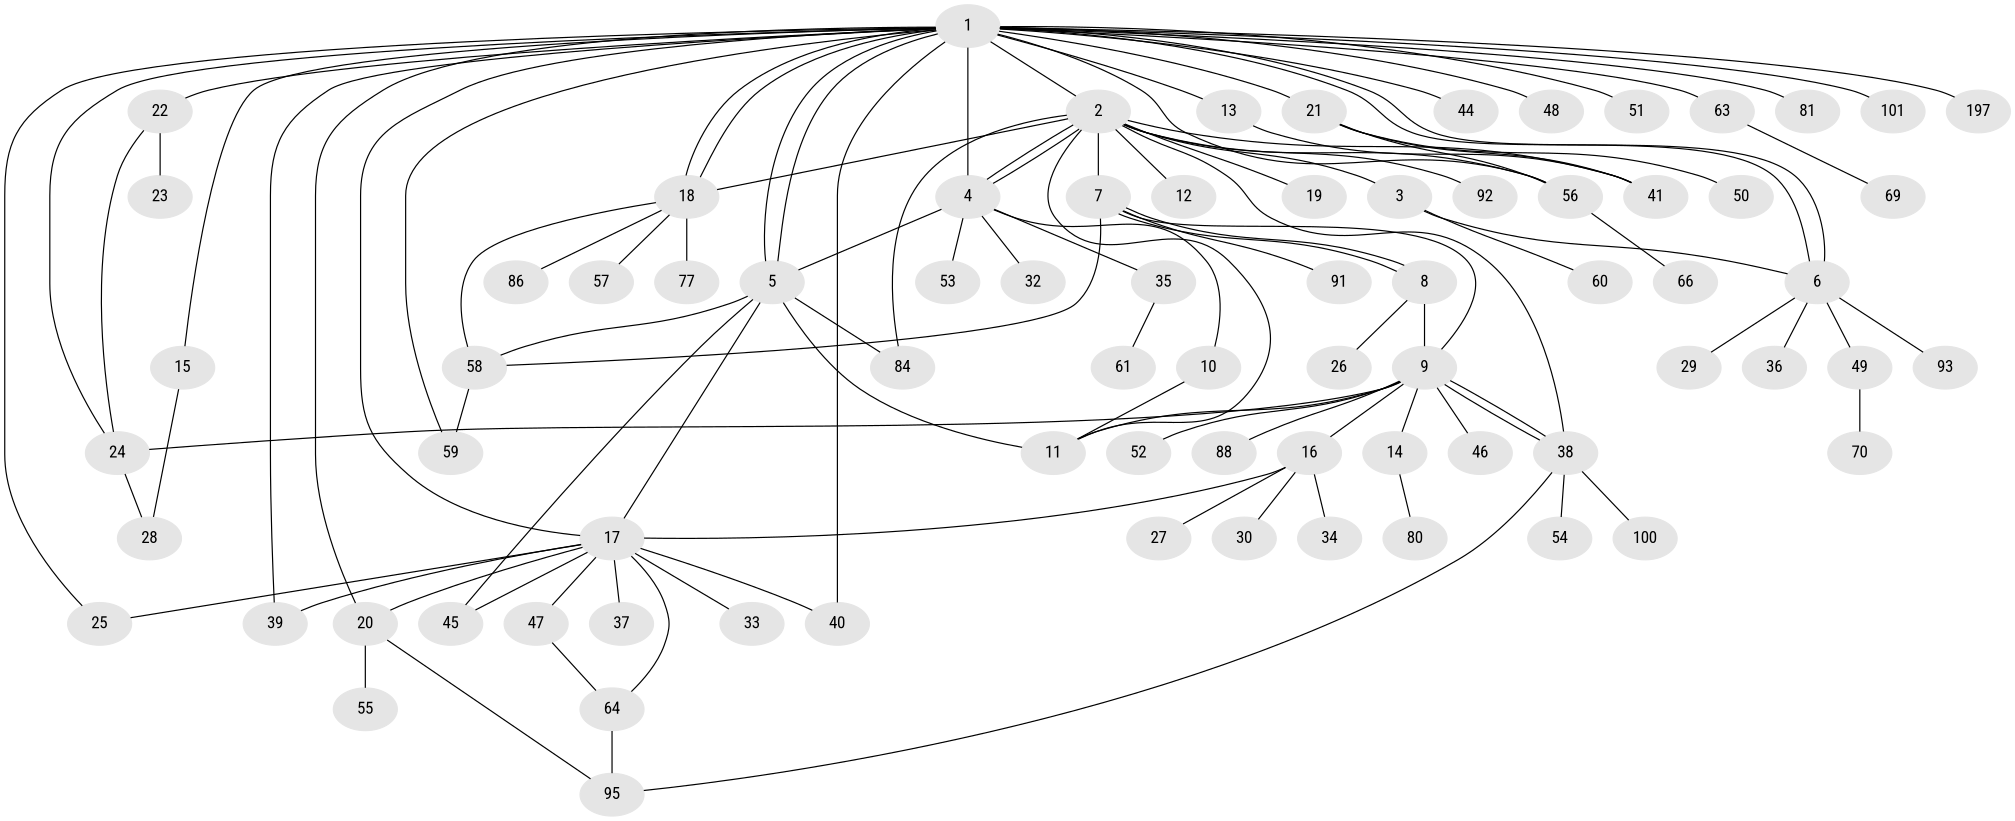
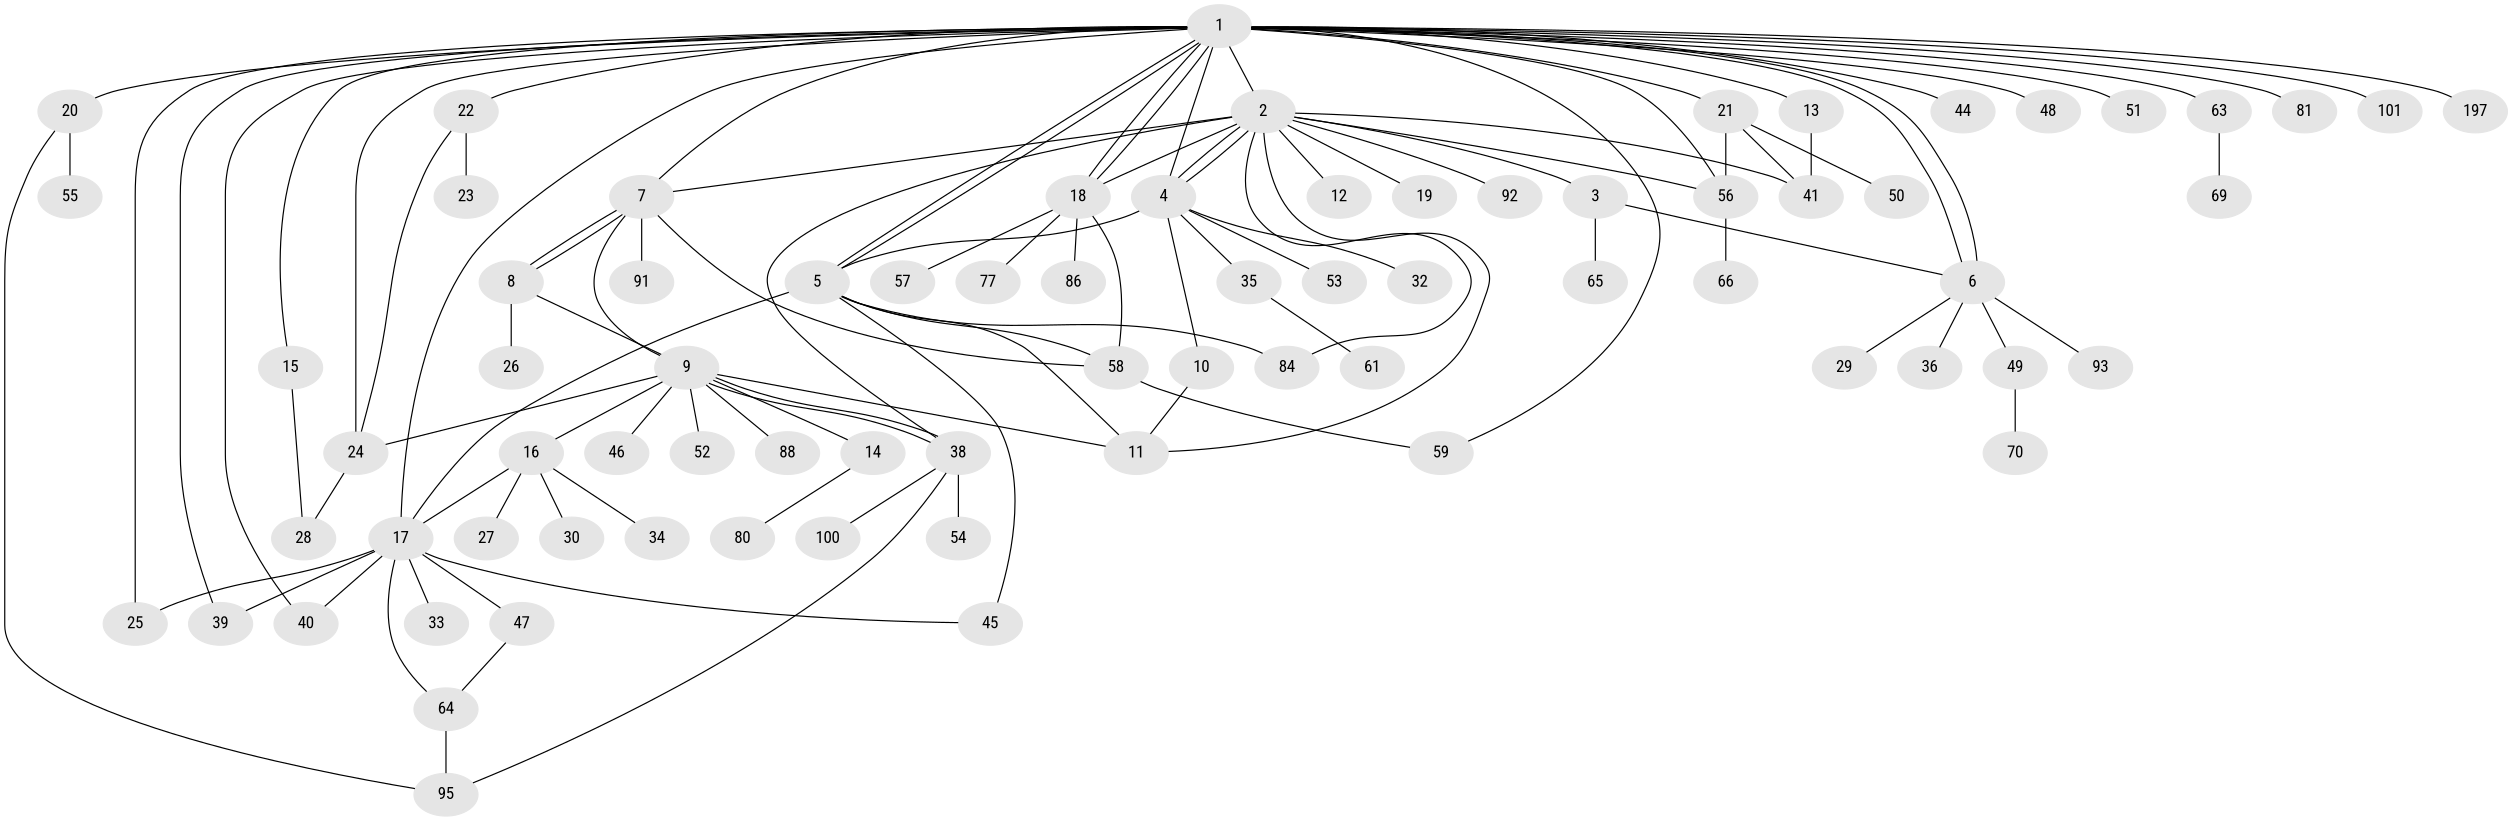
edge "1" -- "7": added
node "60": label "60" -> "65"
edge "17" -- "20": removed
node "37": removed
